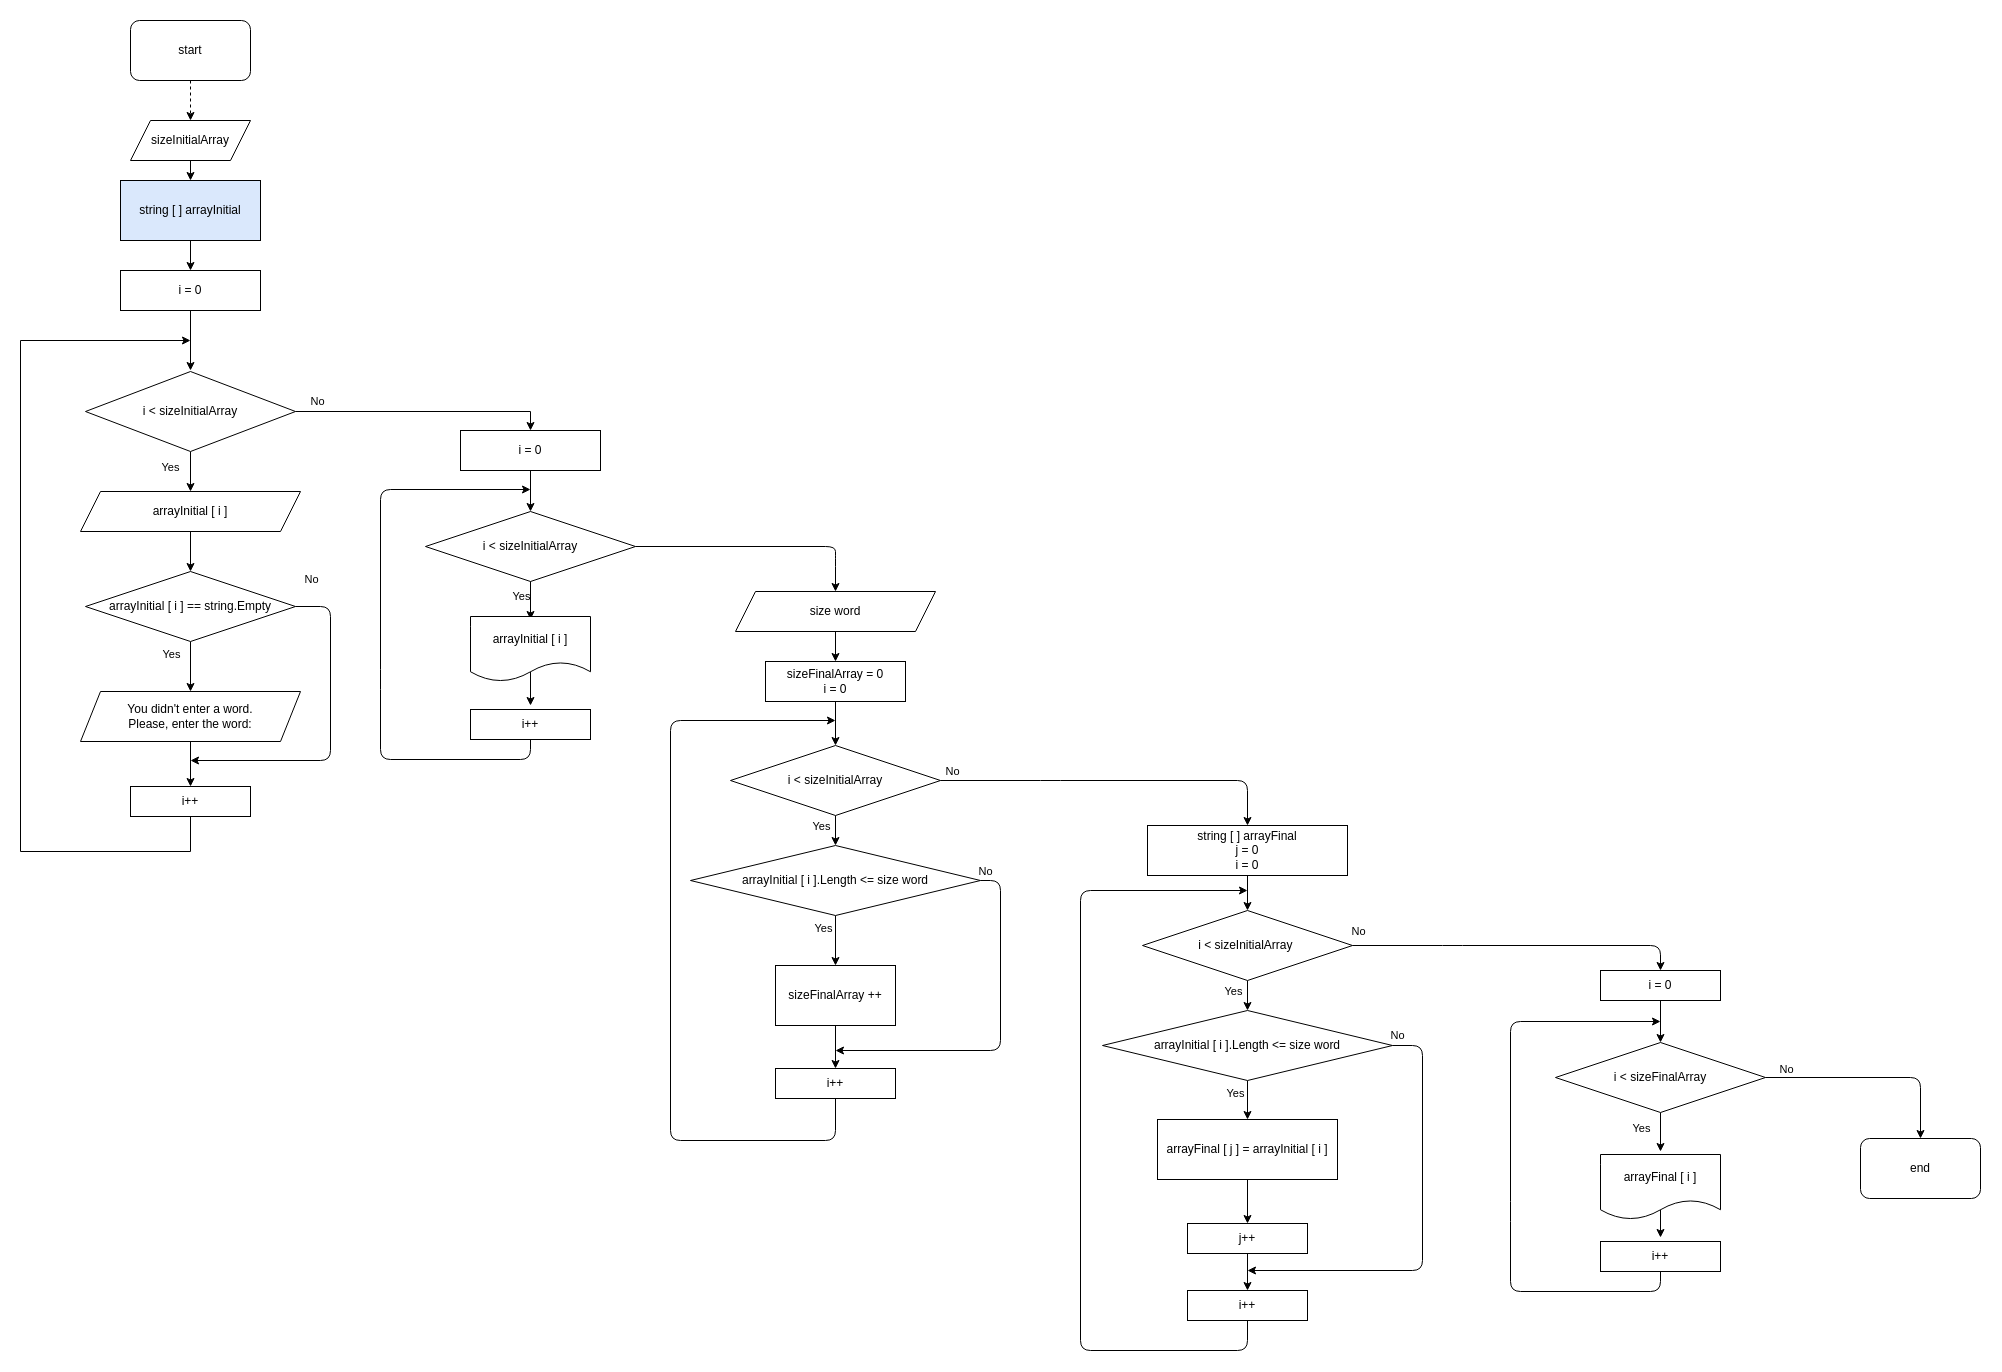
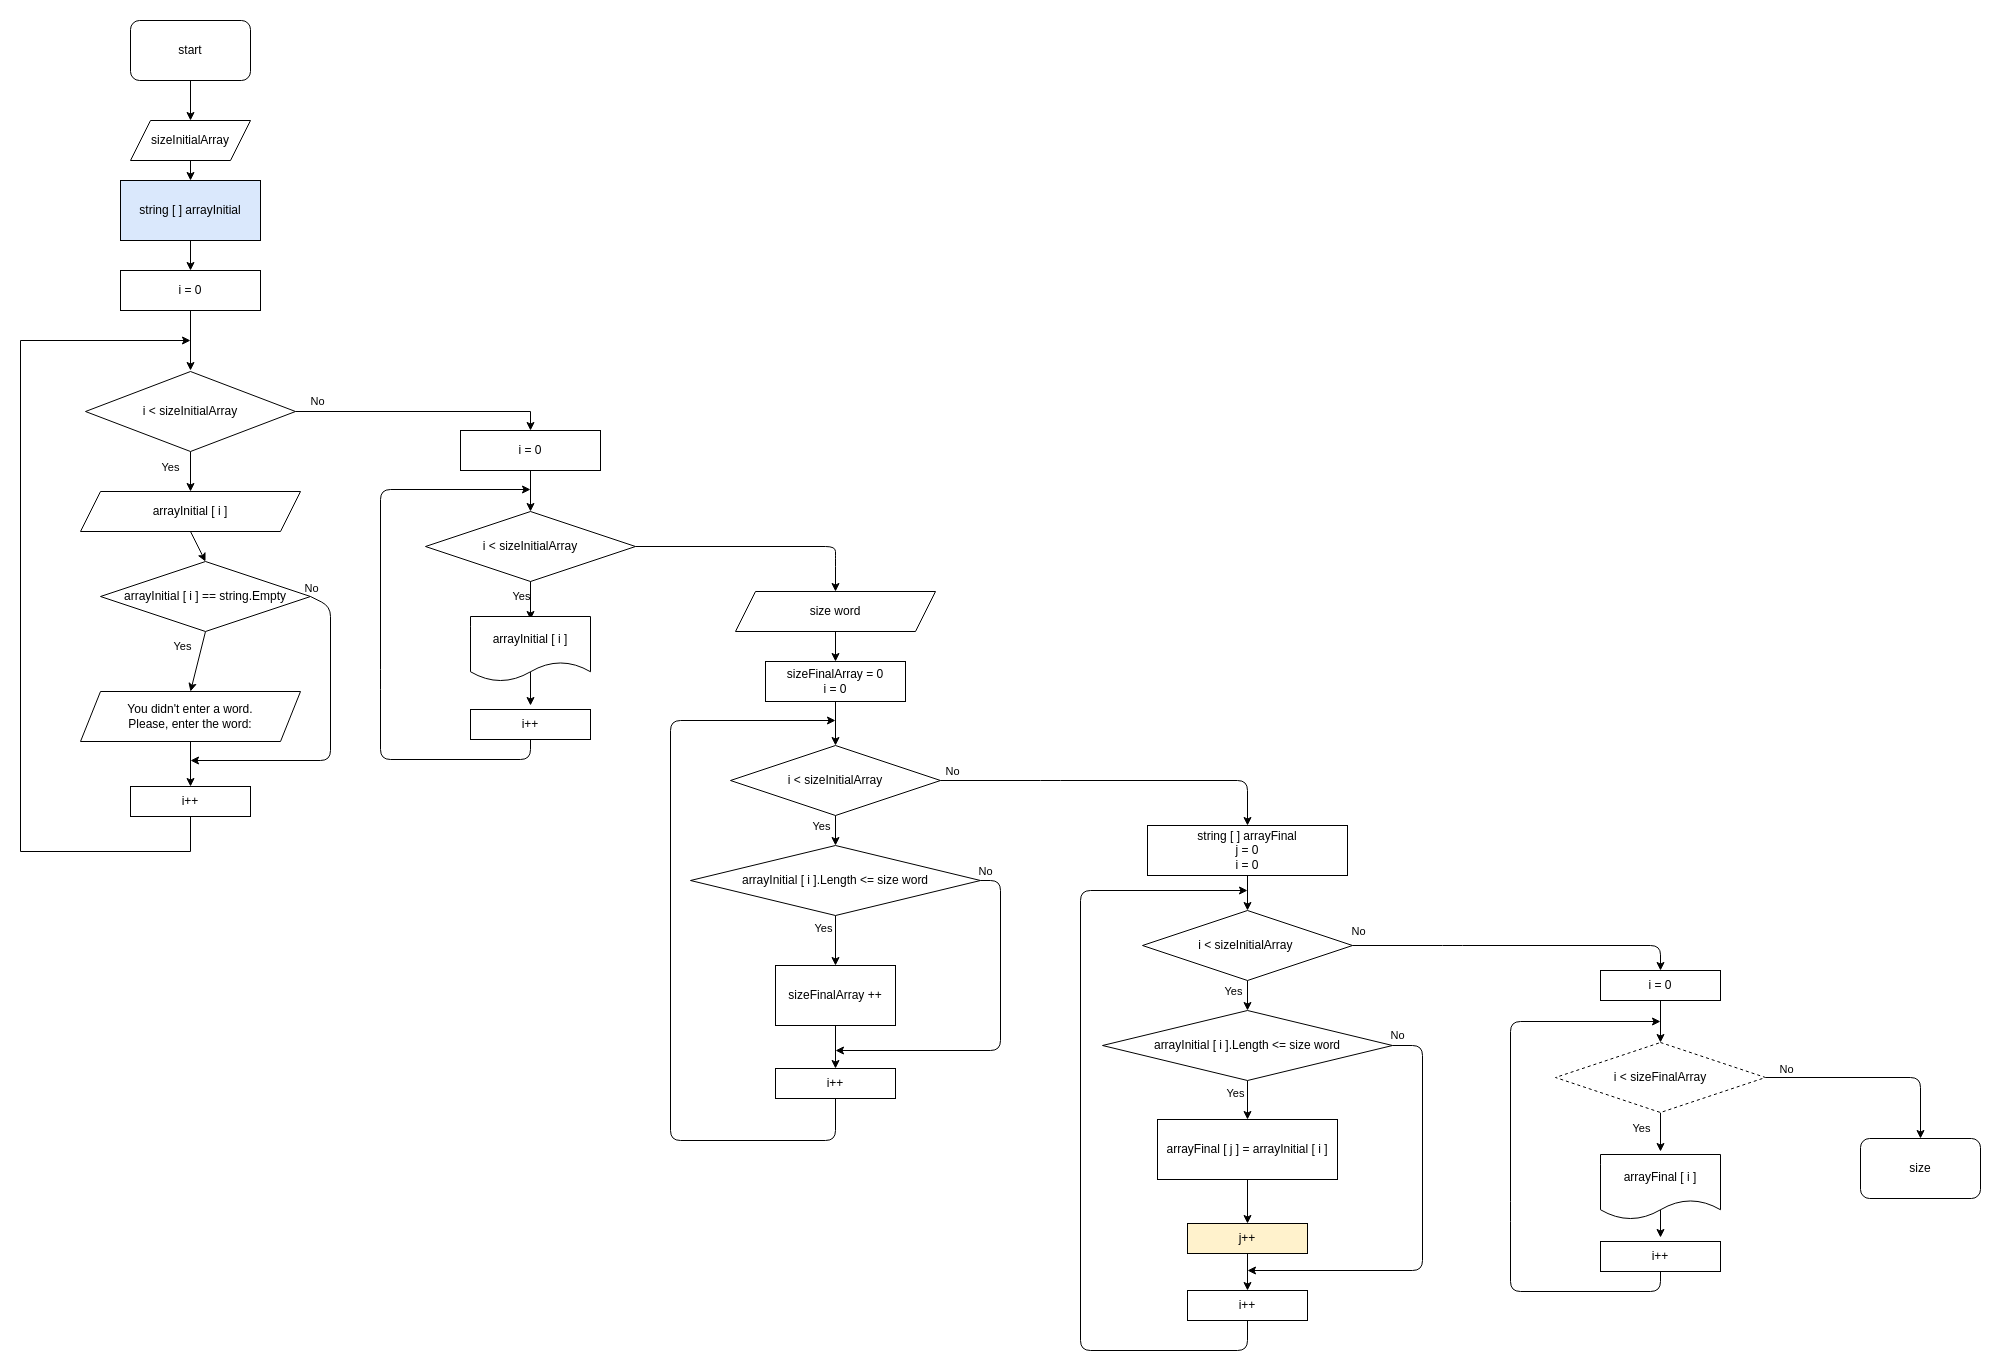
edge "start" -> "sizeInitialArray": style dashed -> solid
node "arrayInitial [ i ] == string.Empty": moved (191, 607) -> (206, 597)
node "i < sizeFinalArray": style solid -> dashed
node "end": label "end" -> "size"
node "j++": fillcolor #ffffff -> #fff2cc
